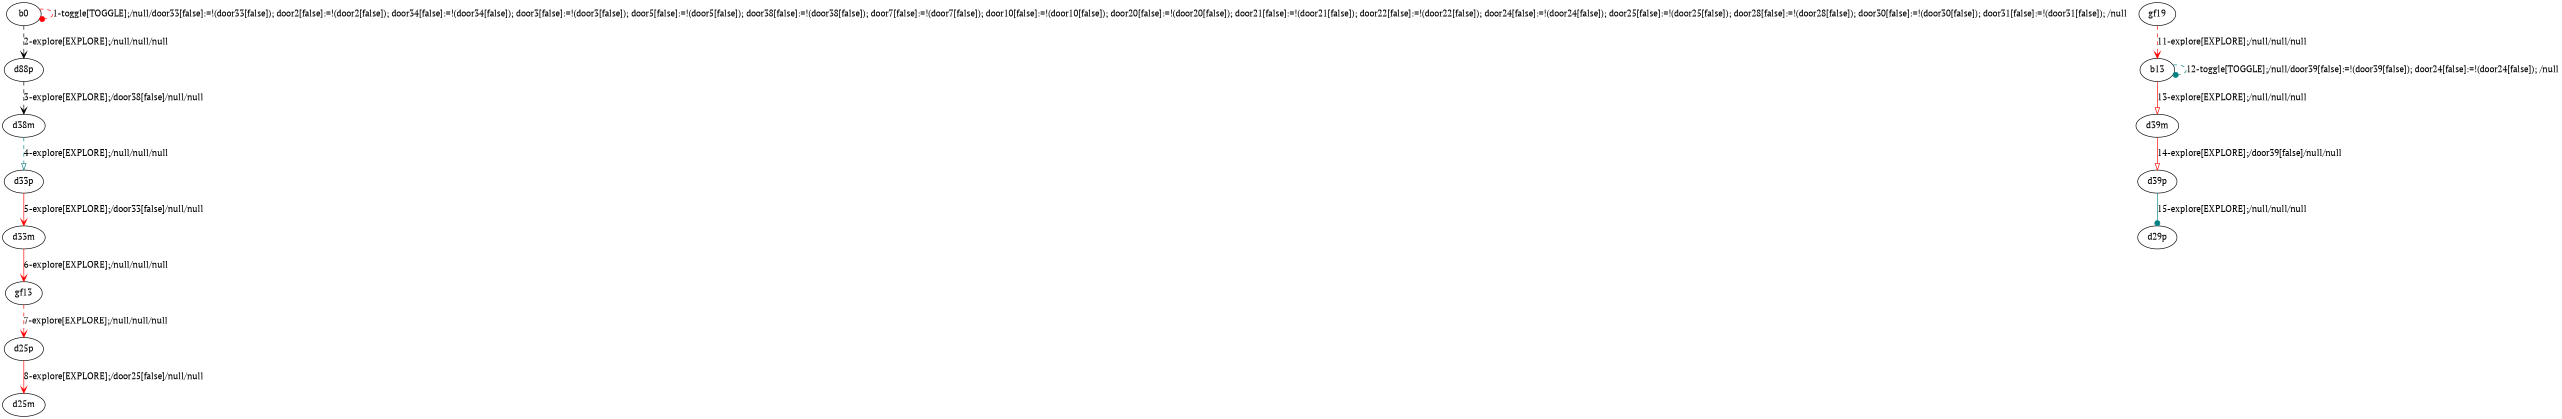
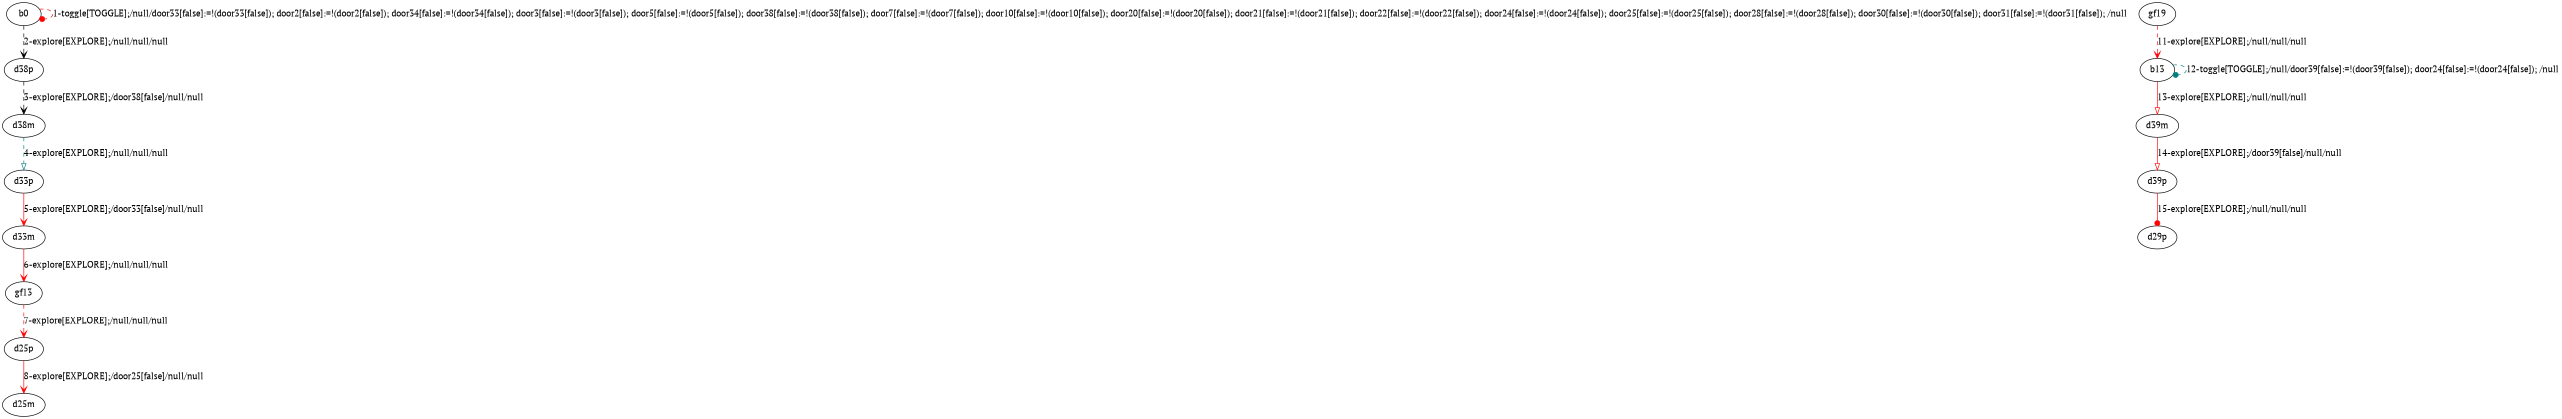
node "d88p": label "d88p" -> "d38p"
edge "d39p" -> "d29p": color teal -> red
